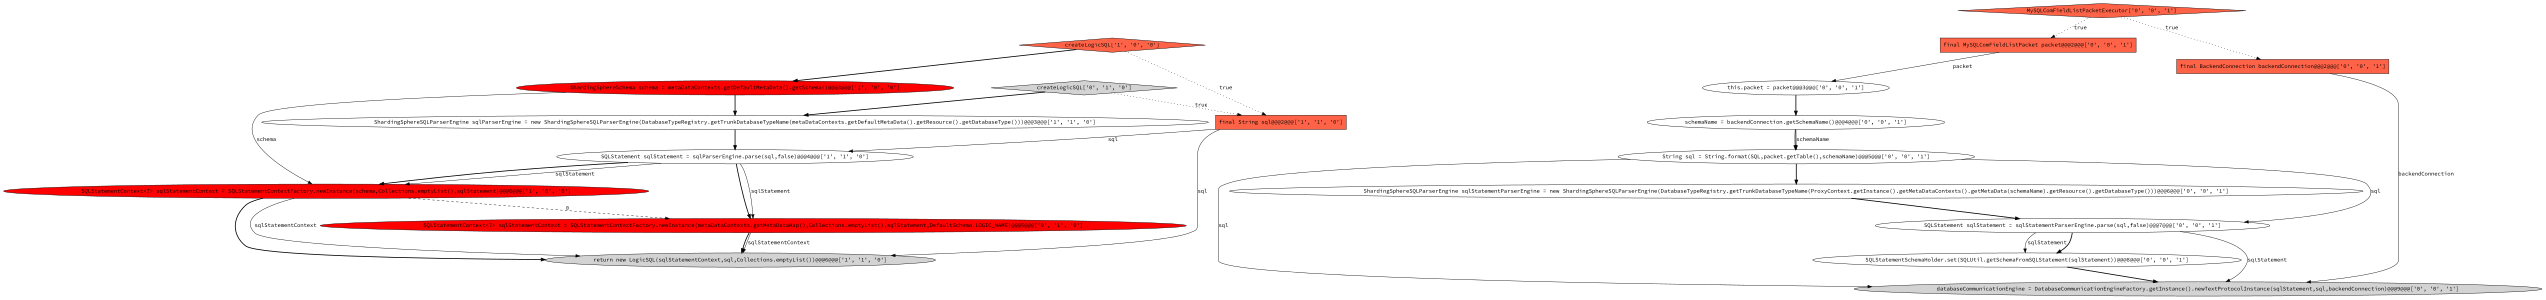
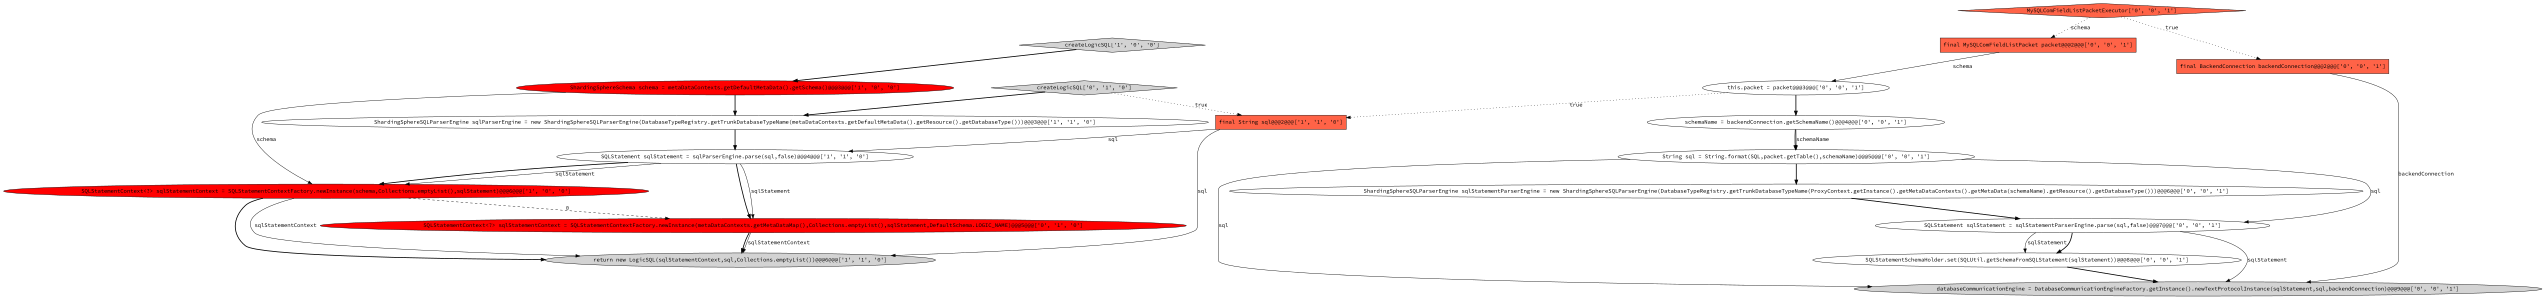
edge "MySQLComFieldListPacketExecutor['0', '0', '1']" -> "final MySQLComFieldListPacket packet@@@2@@@['0', '0', '1']": label "true" -> "schema"
node "createLogicSQL['1', '0', '0']": fillcolor tomato -> lightgray
edge "final MySQLComFieldListPacket packet@@@2@@@['0', '0', '1']" -> "this.packet = packet@@@3@@@['0', '0', '1']": label "packet" -> "schema"
edge "createLogicSQL['1', '0', '0']" -> "final String sql@@@2@@@['1', '1', '0']": now "this.packet = packet@@@3@@@['0', '0', '1']" -> "final String sql@@@2@@@['1', '1', '0']"
